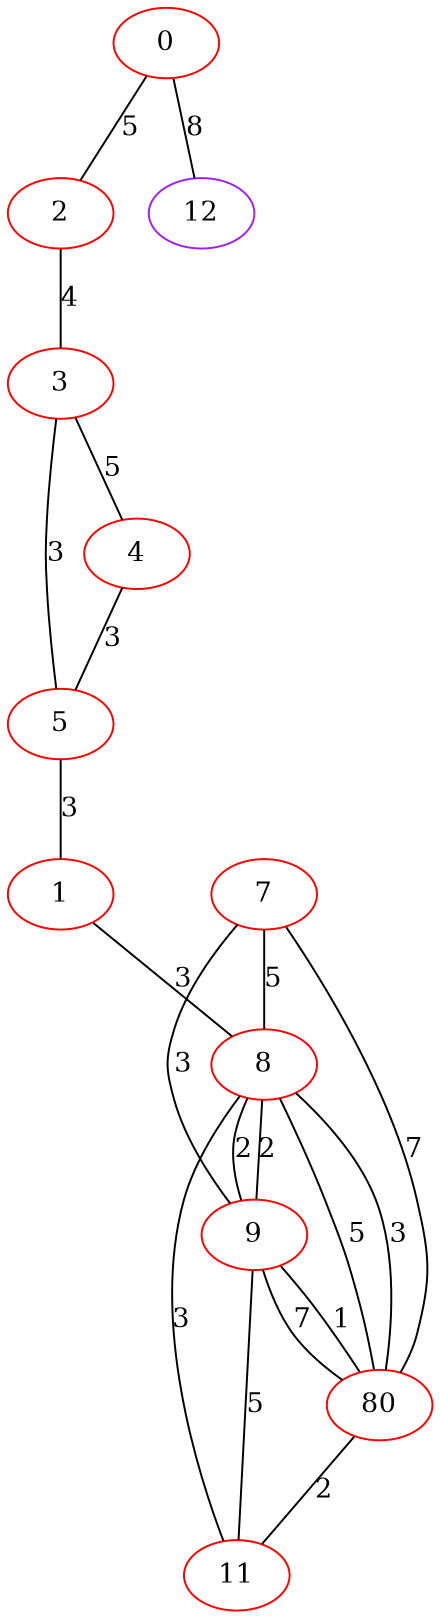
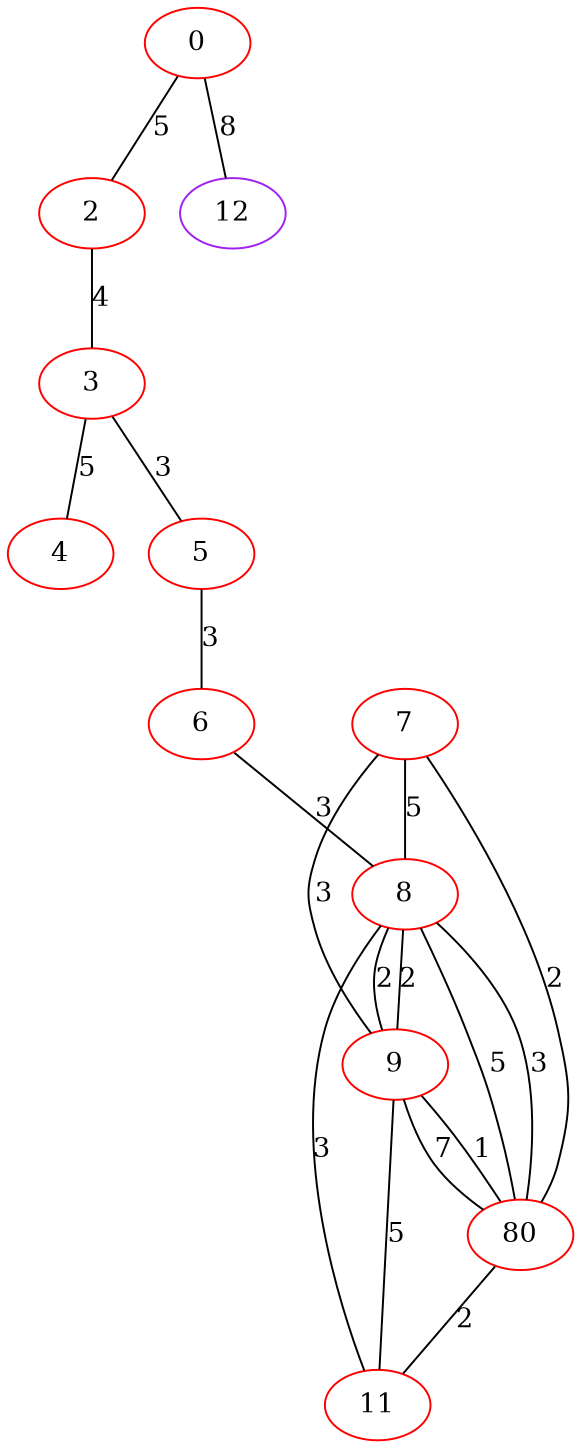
edge "4" -- "5": removed, label "3"
node "1": label "1" -> "6"
edge "7" -- "80": label "7" -> "2"
